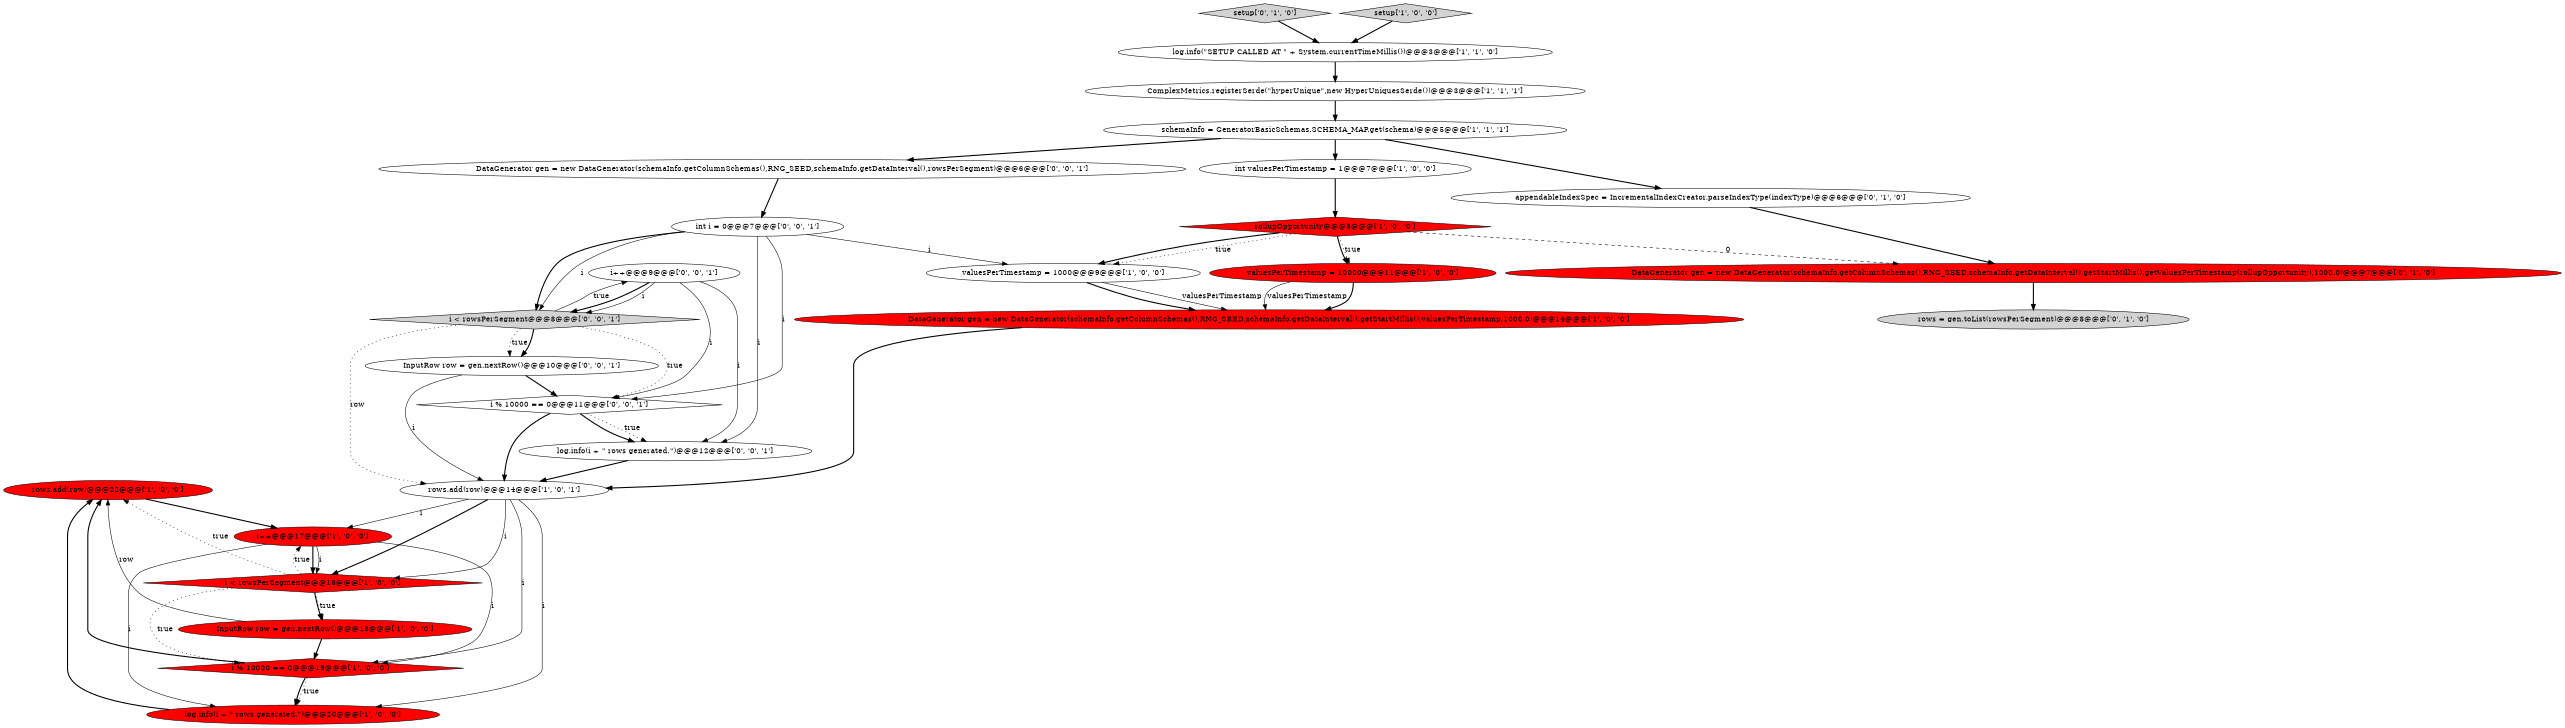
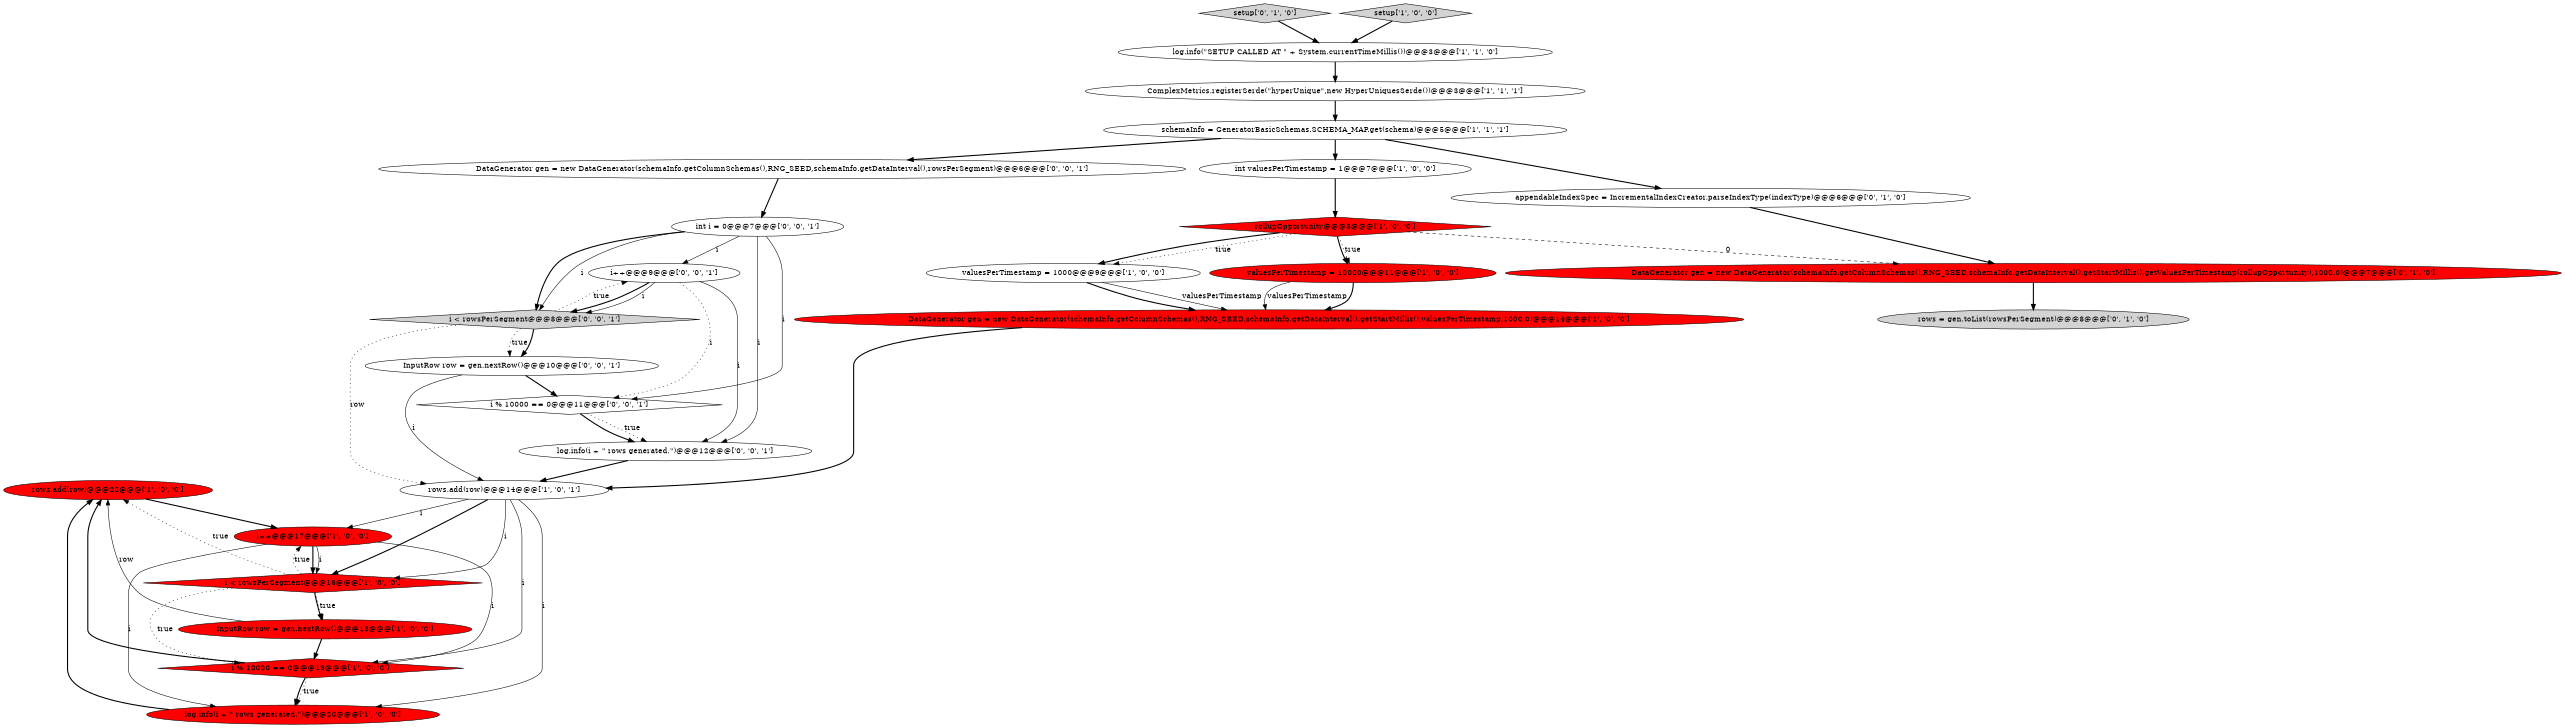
edge "int i = 0@@@7@@@['0', '0', '1']" -> "valuesPerTimestamp = 1000@@@9@@@['1', '0', '0']": now "int i = 0@@@7@@@['0', '0', '1']" -> "i++@@@9@@@['0', '0', '1']"
edge "i < rowsPerSegment@@@8@@@['0', '0', '1']" -> "i++@@@9@@@['0', '0', '1']": style solid -> dotted
edge "i < rowsPerSegment@@@8@@@['0', '0', '1']" -> "i % 10000 == 0@@@11@@@['0', '0', '1']": removed, label "true"
edge "i++@@@9@@@['0', '0', '1']" -> "i % 10000 == 0@@@11@@@['0', '0', '1']": style solid -> dotted
edge "i % 10000 == 0@@@11@@@['0', '0', '1']" -> "rows.add(row)@@@14@@@['1', '0', '1']": removed
